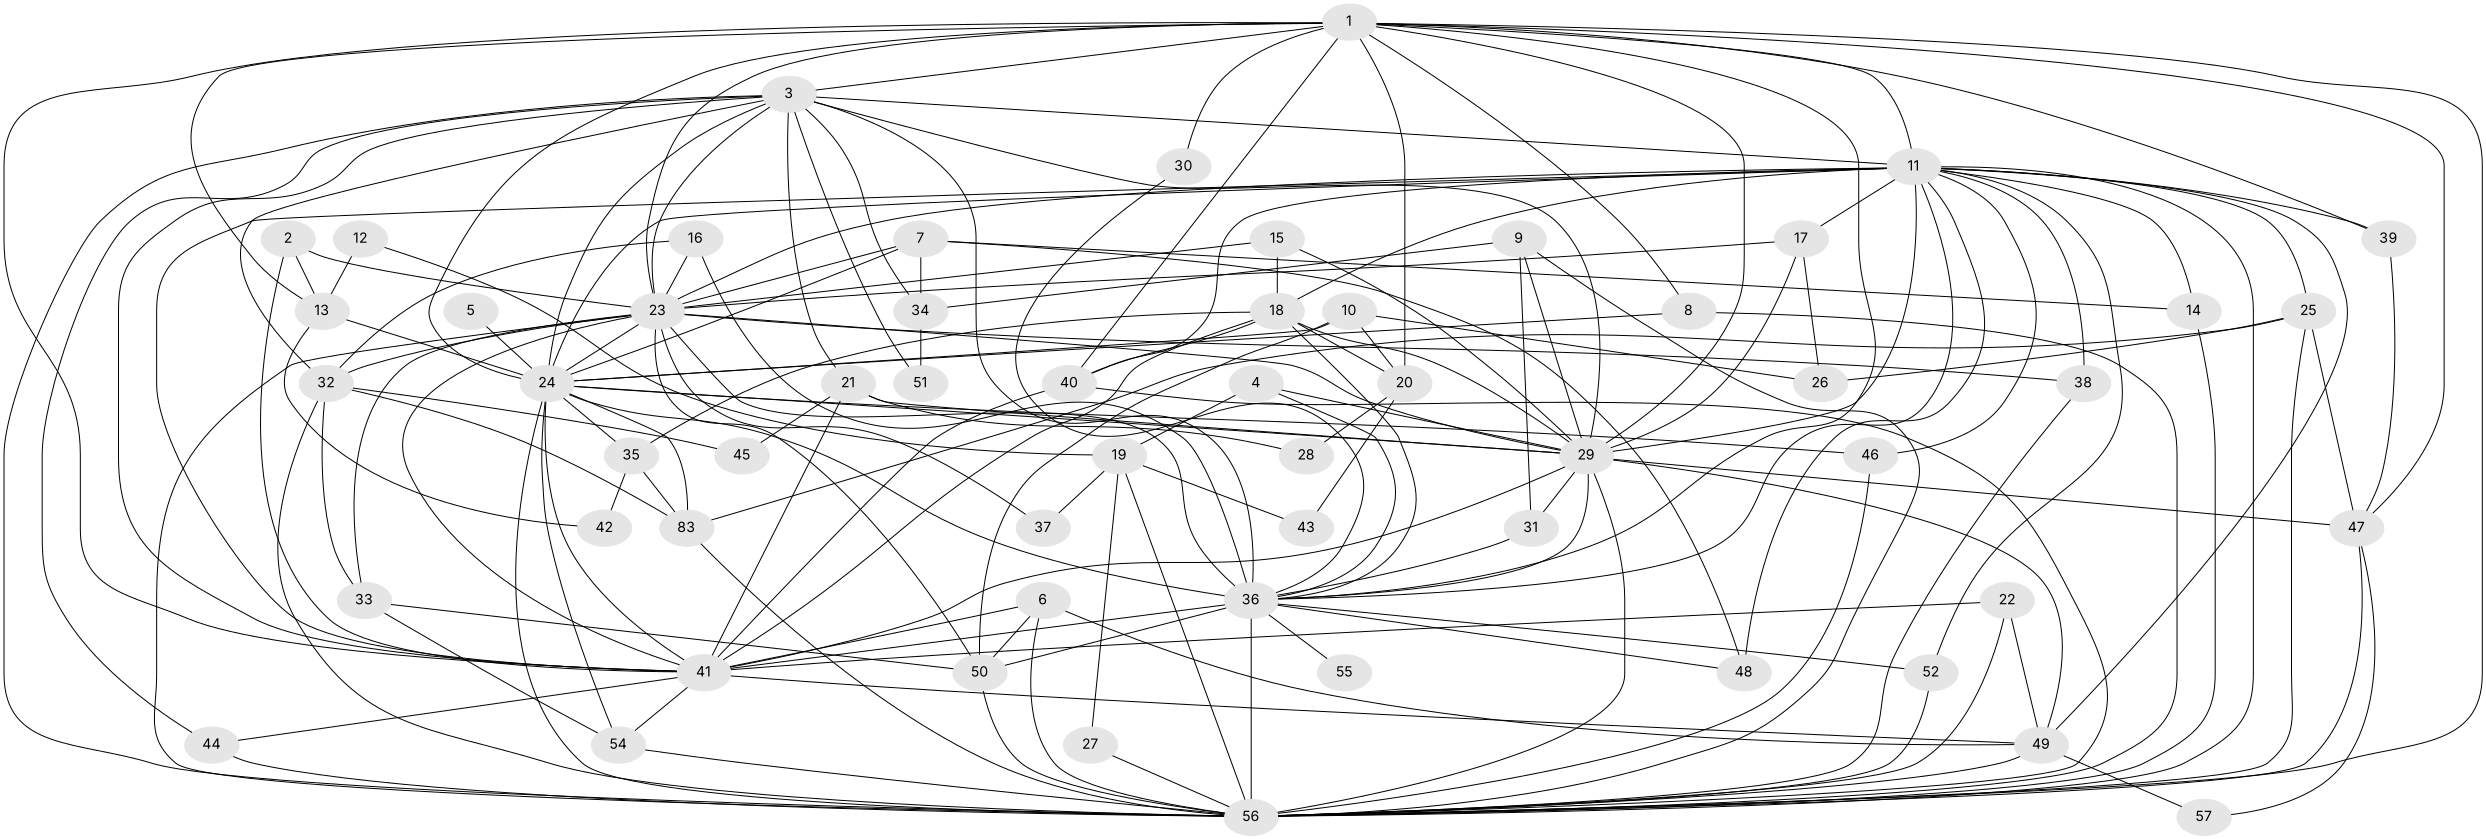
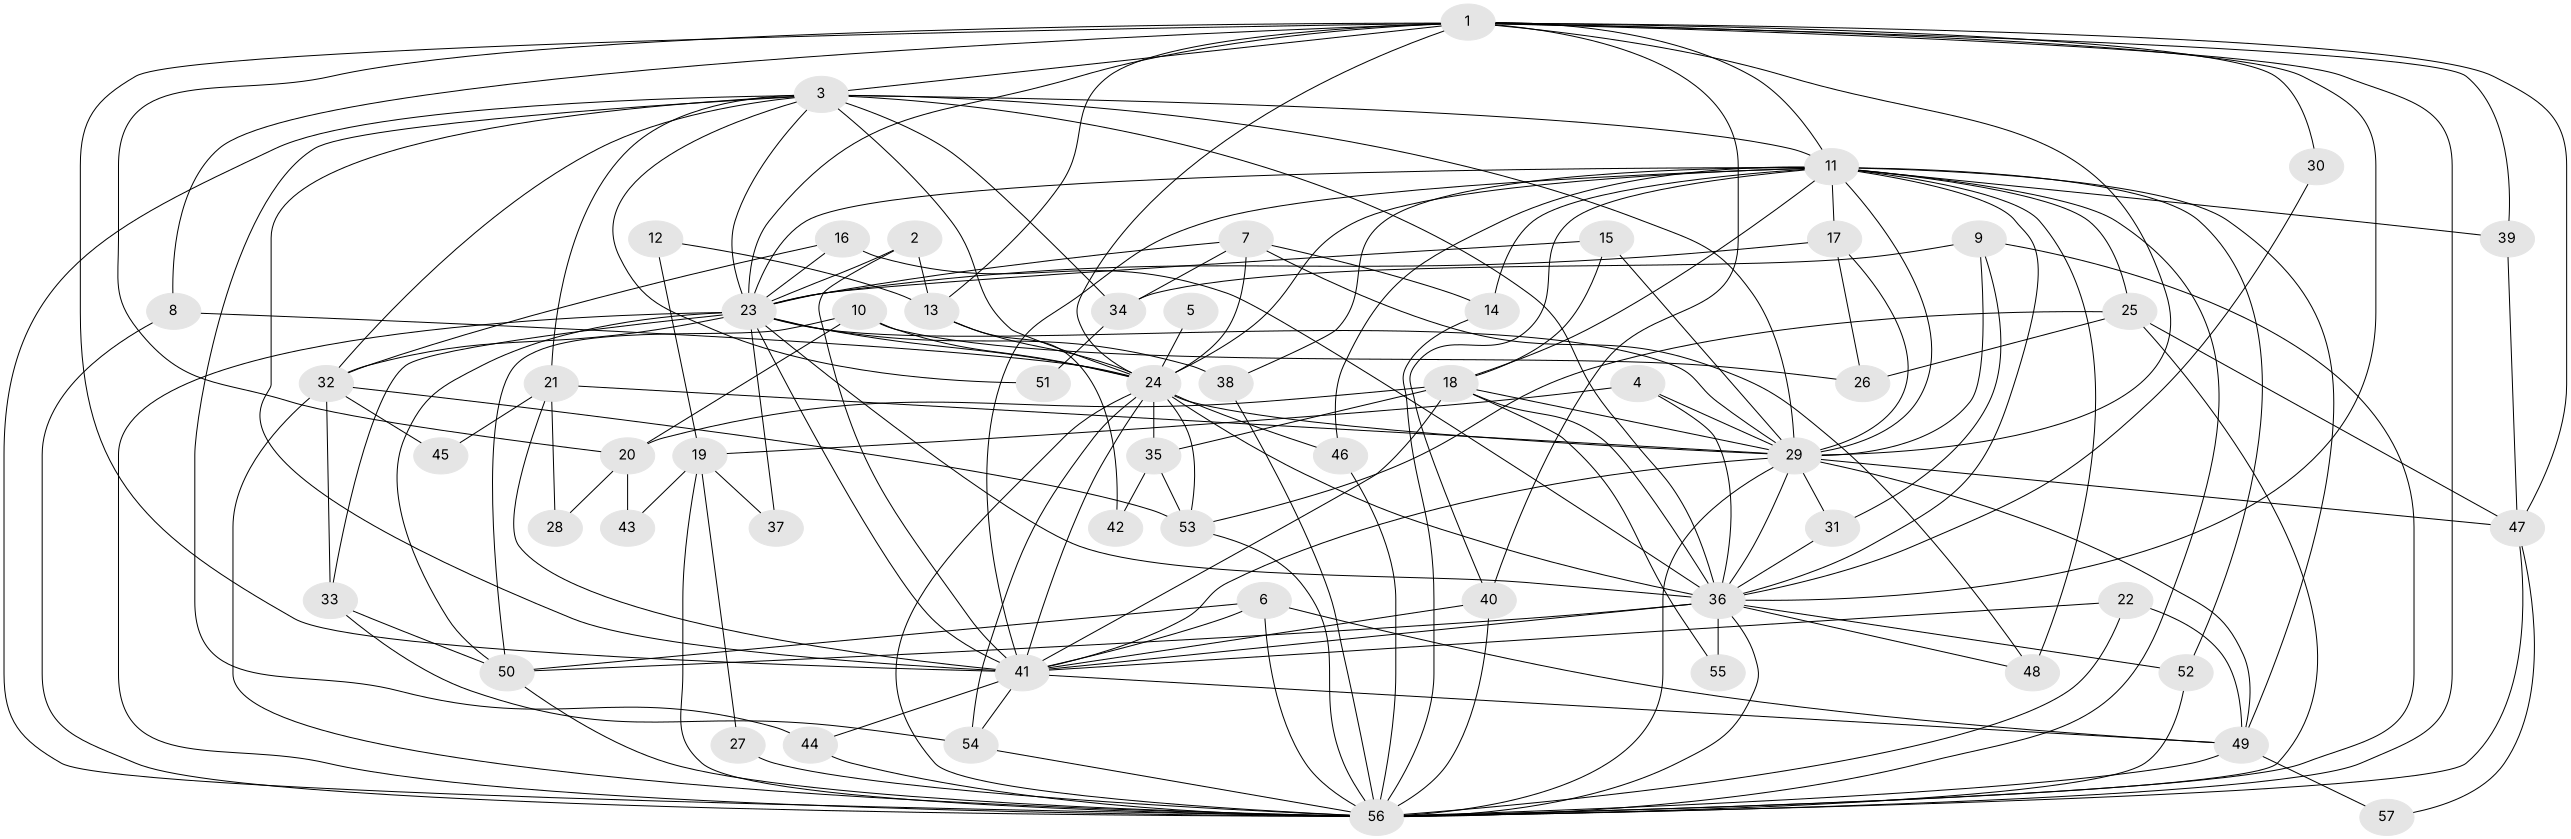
edge "18" -- "40": now "18" -- "55"
node "83": label "83" -> "53"
